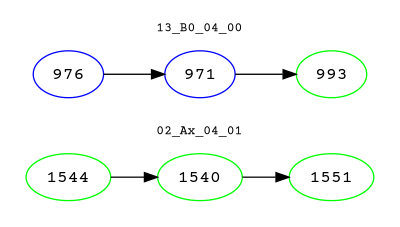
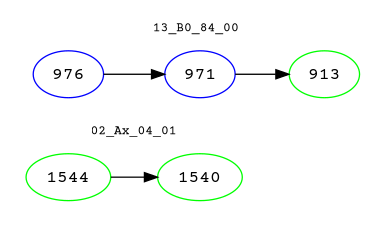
cluster "13_B0_04_00": label "13_B0_04_00" -> "13_B0_84_00"
node "993": label "993" -> "913"
node "1551": removed
